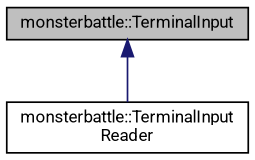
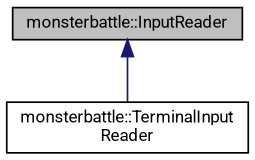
node "monsterbattle::TerminalInput": label "monsterbattle::TerminalInput" -> "monsterbattle::InputReader"
